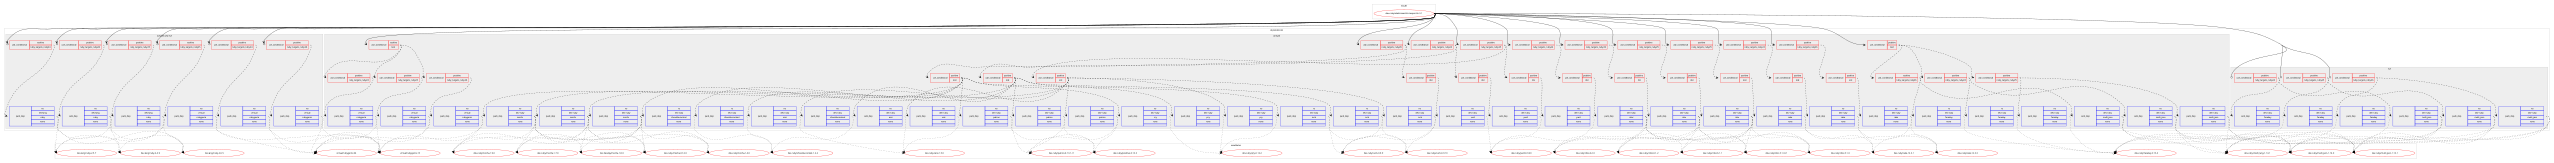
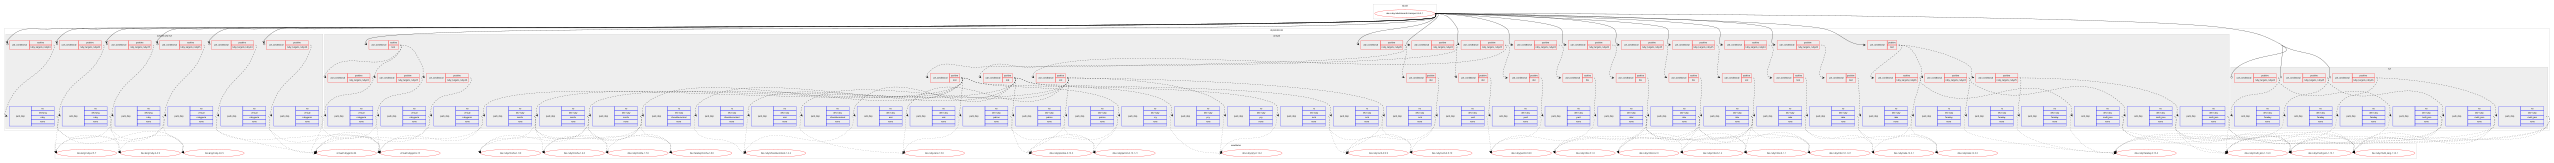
node "dev-ruby/mocha-0.14.0": removed
